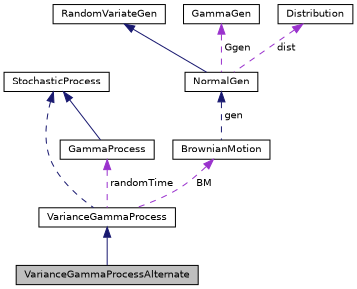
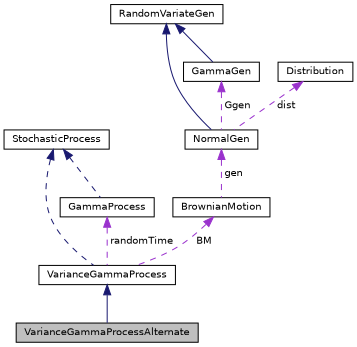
edge "GammaGen" -> "RandomVariateGen": added
edge "GammaProcess" -> "StochasticProcess": style solid -> dashed
edge "BrownianMotion" -> "NormalGen": color midnightblue -> darkorchid3
